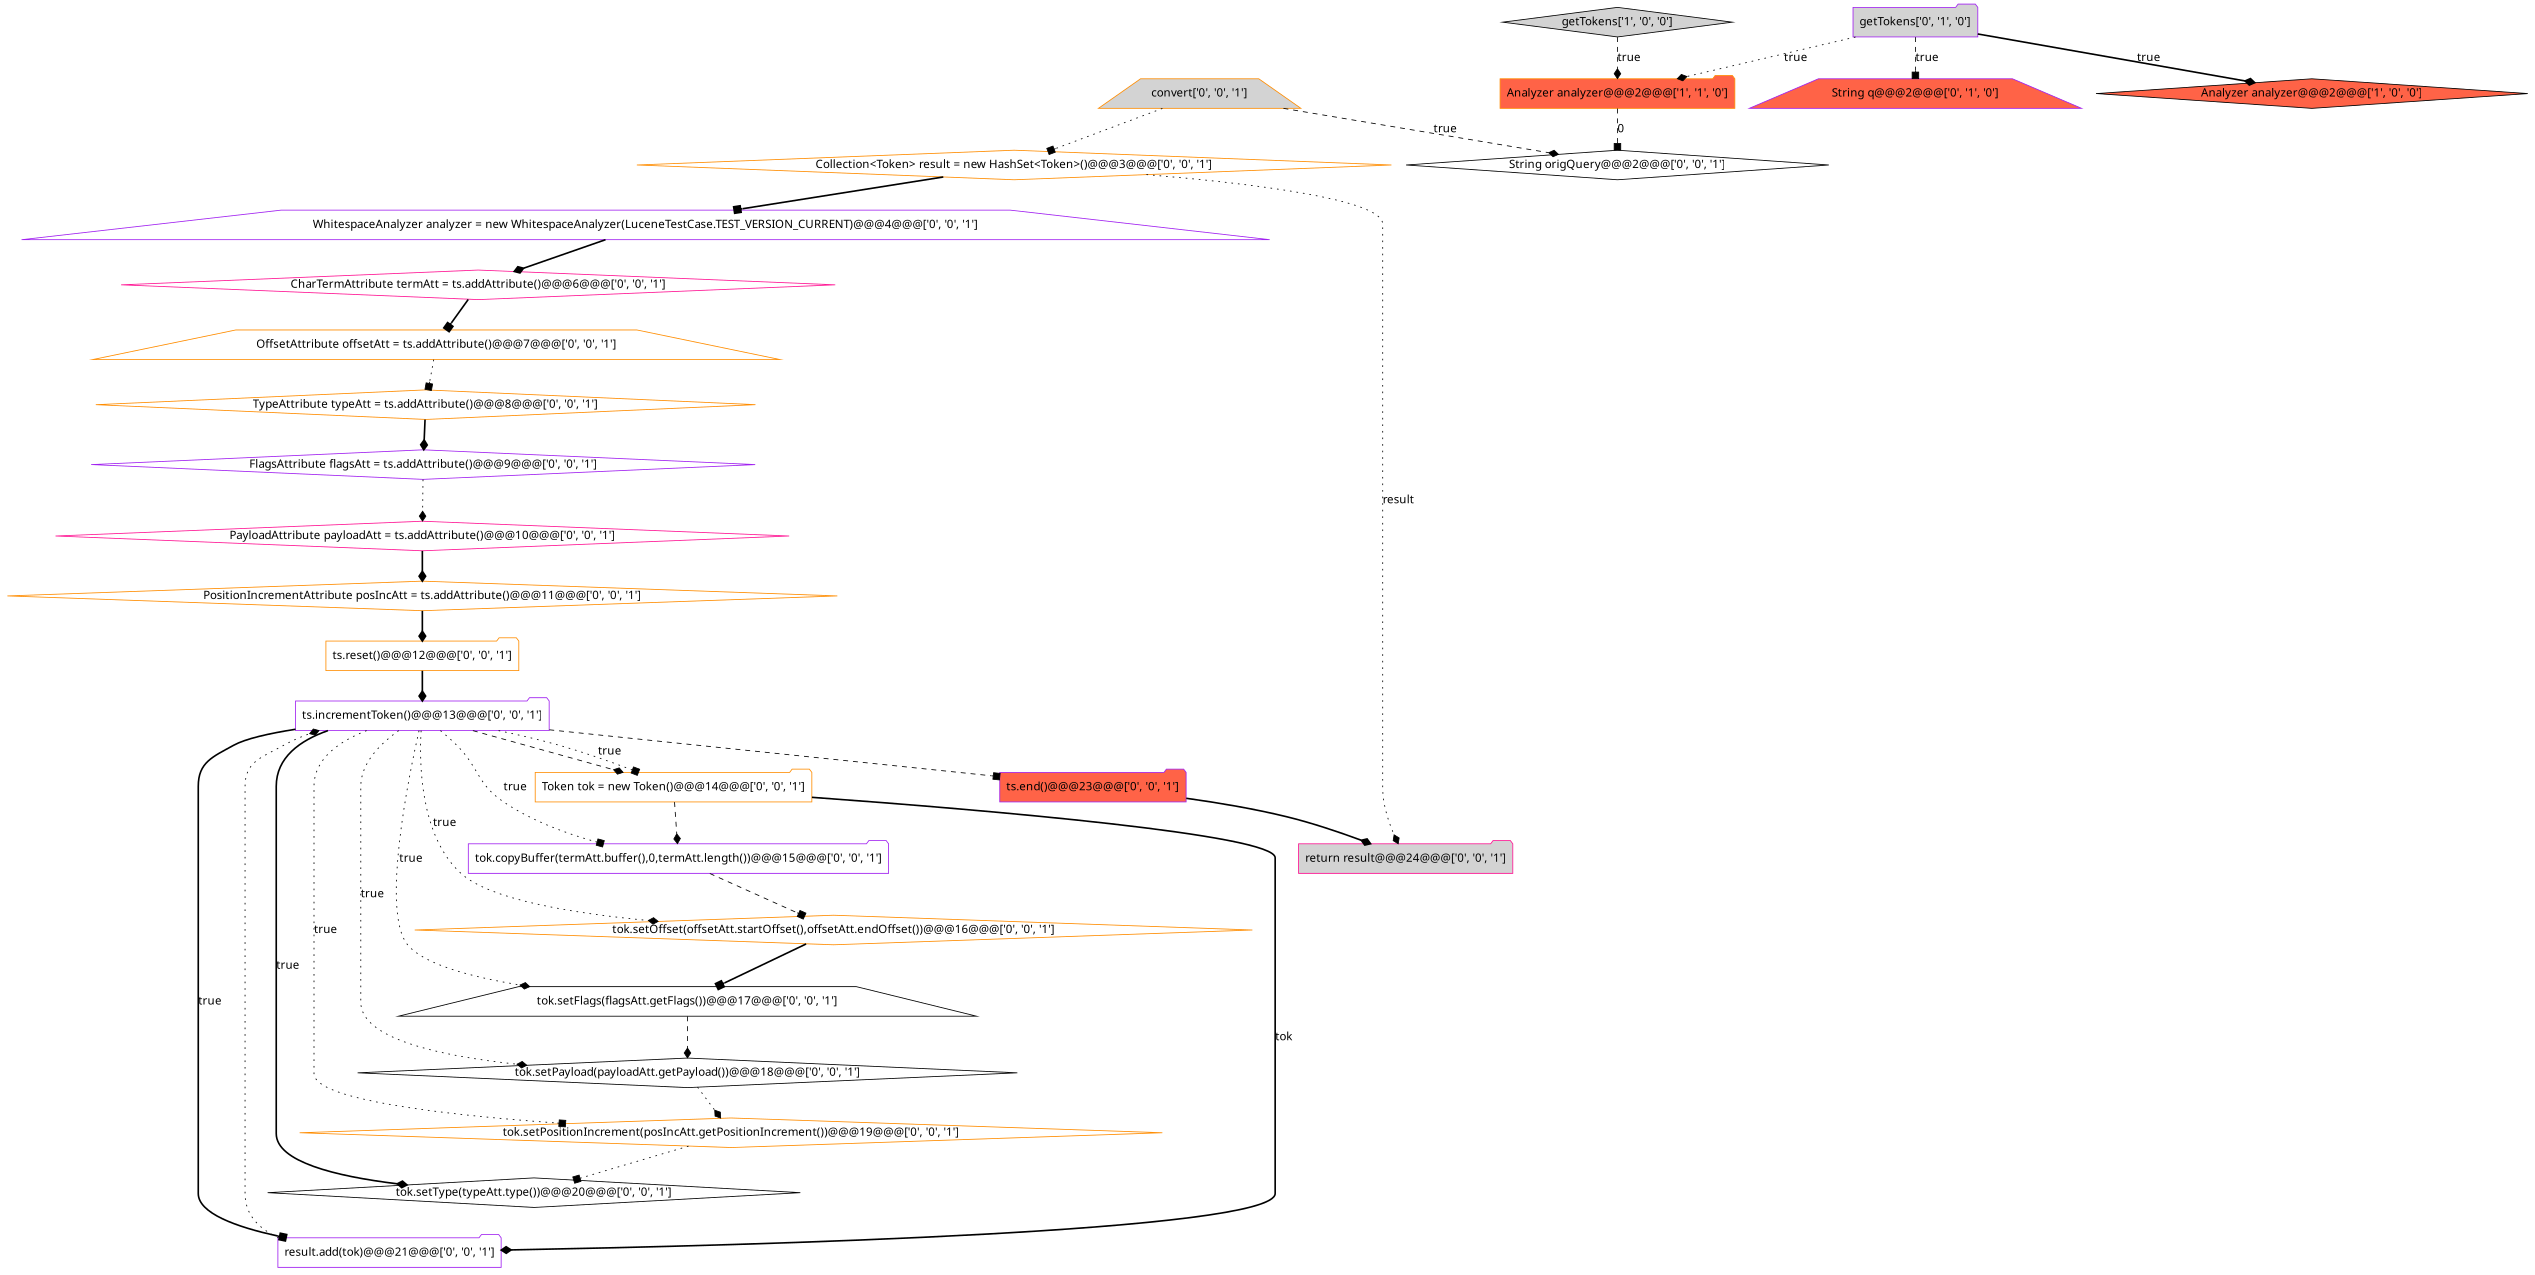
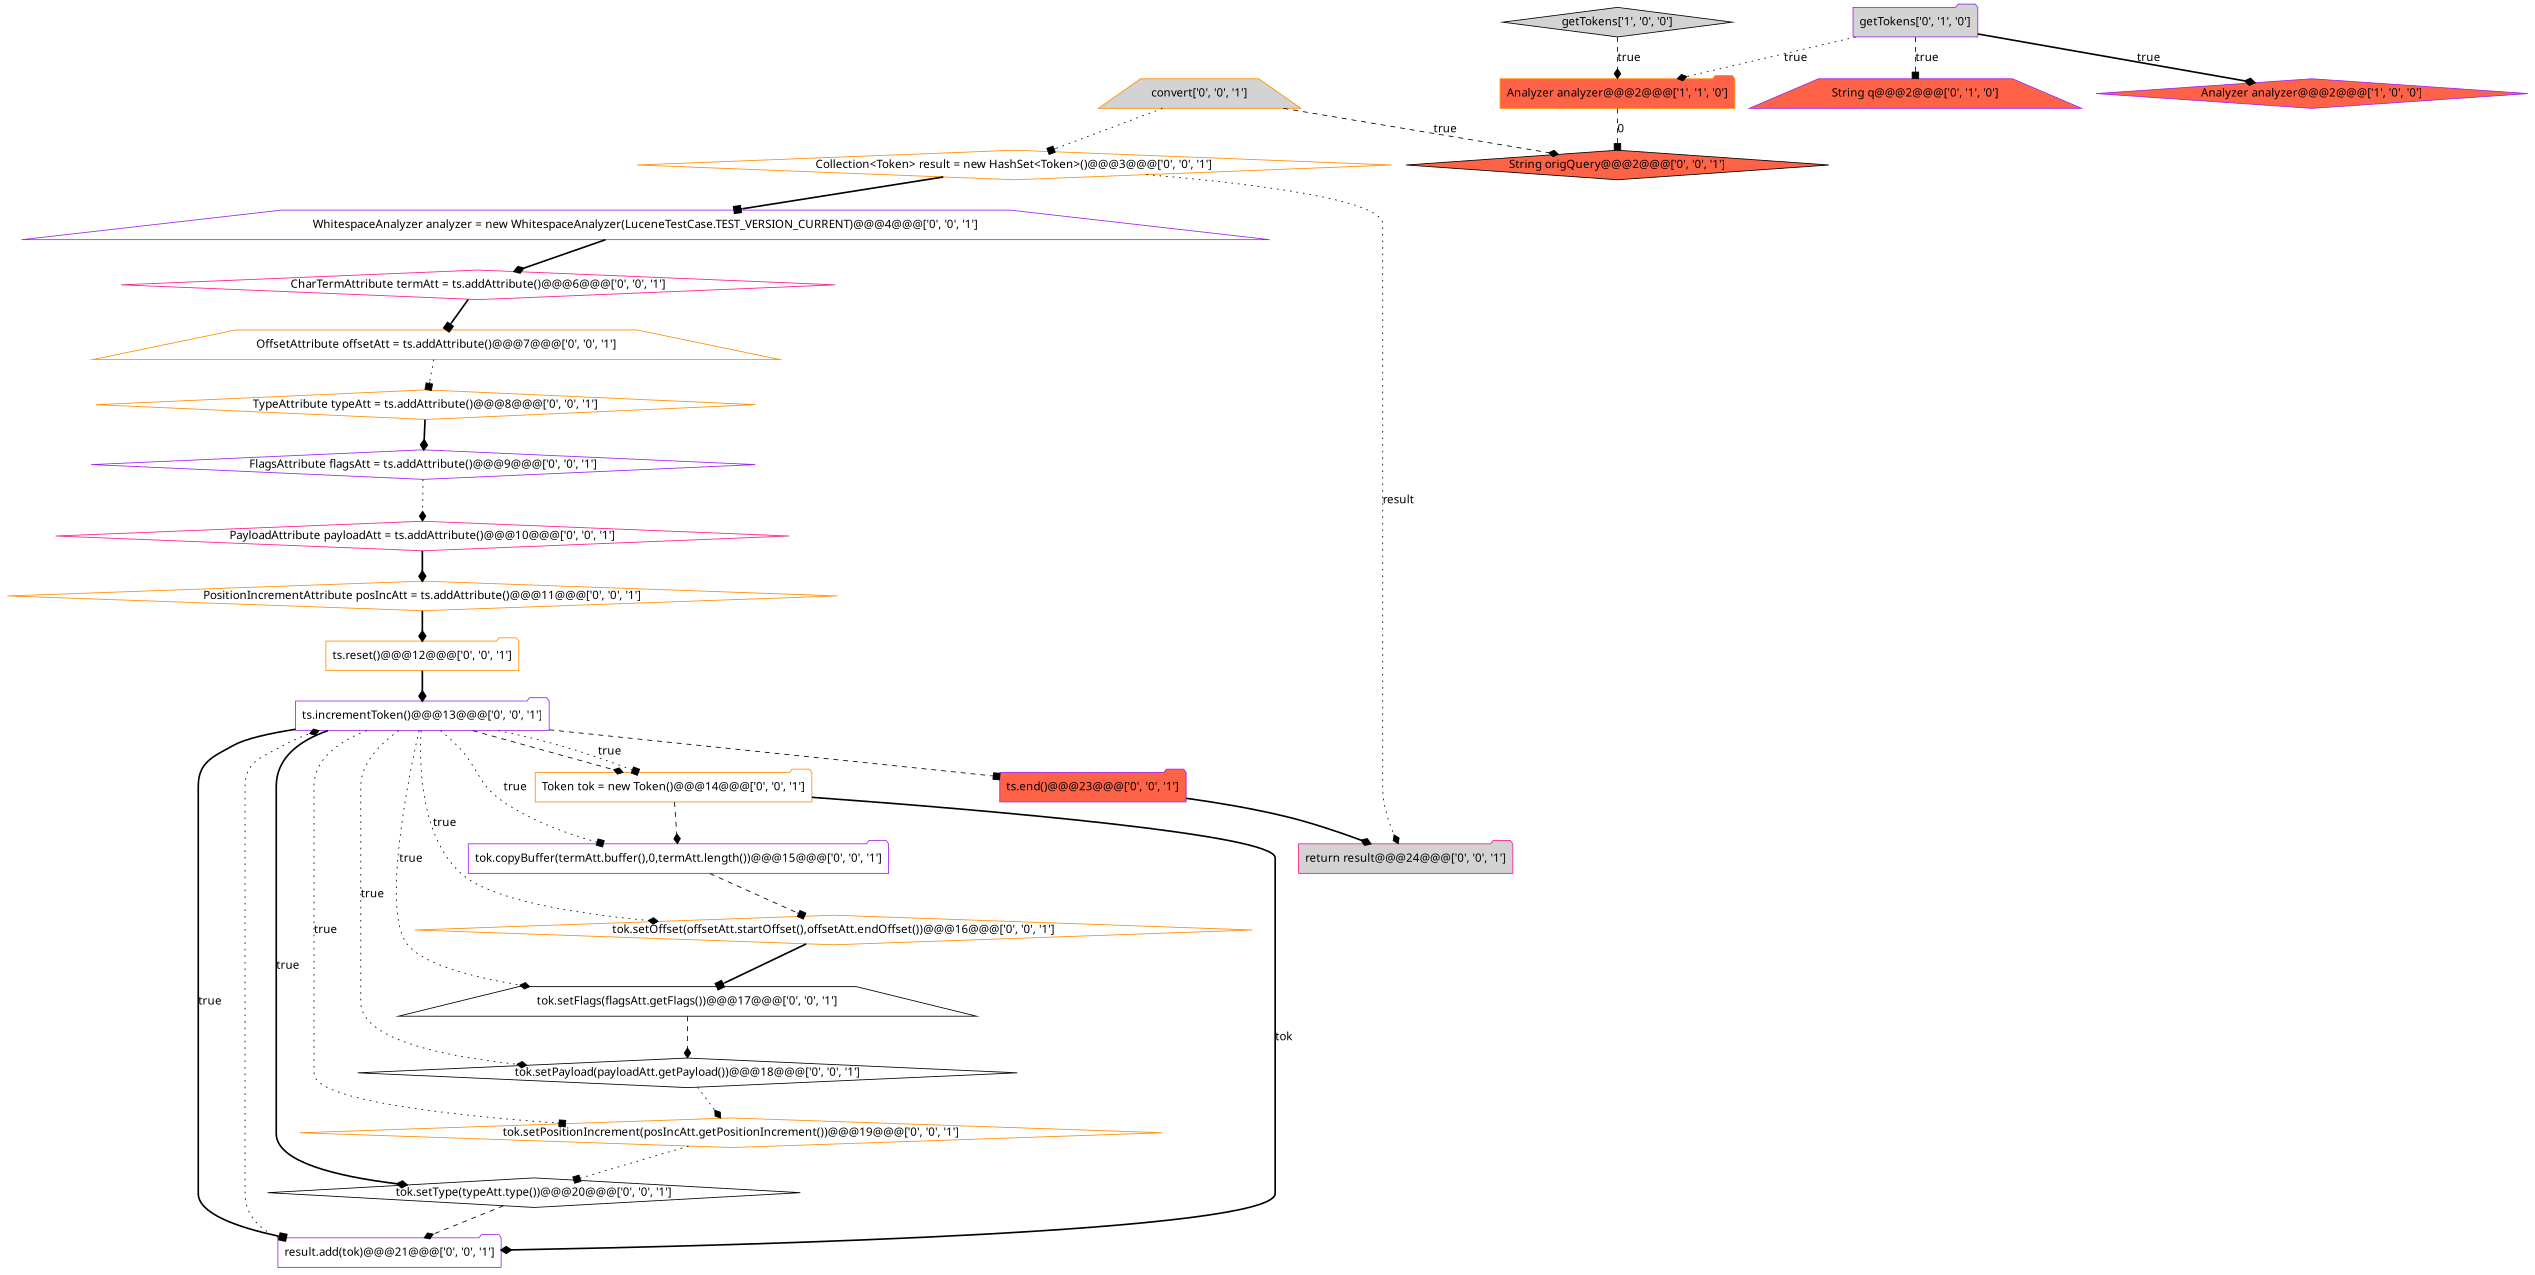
node "Analyzer analyzer@@@2@@@['1', '0', '0']": color black -> purple
node "String origQuery@@@2@@@['0', '0', '1']": fillcolor white -> tomato
edge "tok.setType(typeAtt.type())@@@20@@@['0', '0', '1']" -> "result.add(tok)@@@21@@@['0', '0', '1']": added
